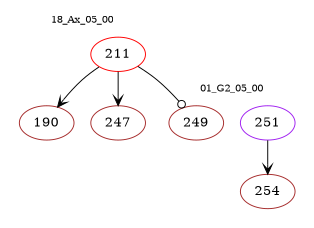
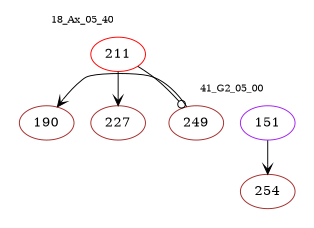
cluster "18_Ax_05_00": label "18_Ax_05_00" -> "18_Ax_05_40"
edge "211" -> "190": now "249" -> "190"
cluster "01_G2_05_00": label "01_G2_05_00" -> "41_G2_05_00"
node "247": label "247" -> "227"
node "251": label "251" -> "151"
